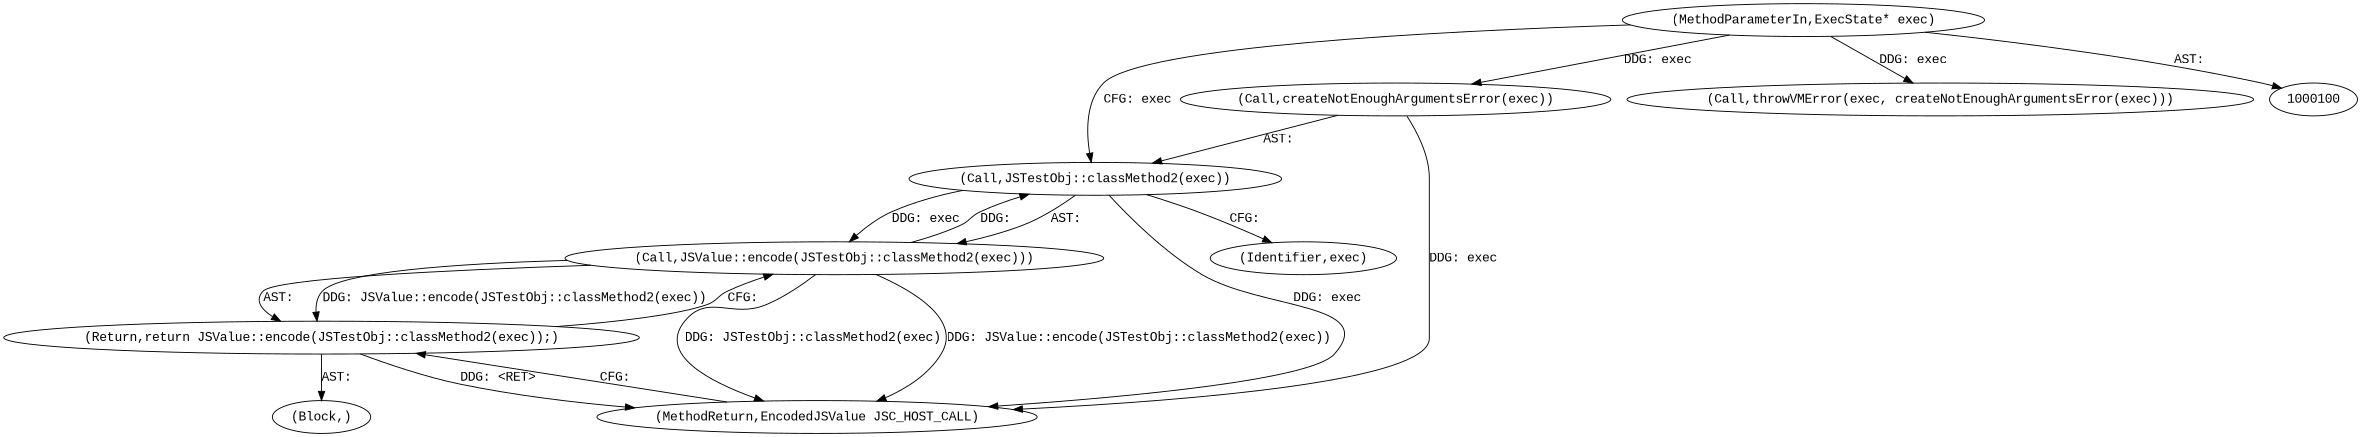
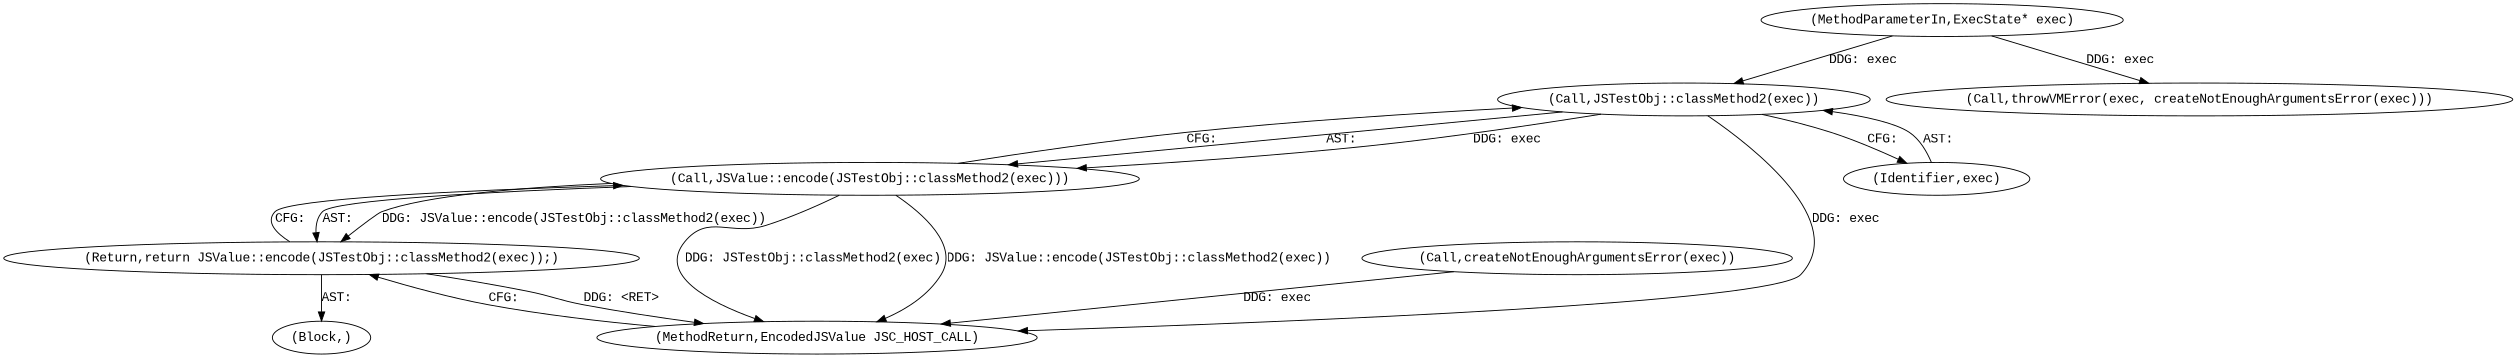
edge "(MethodParameterIn,ExecState* exec)" -> "(Call,createNotEnoughArgumentsError(exec))": removed, label "DDG: exec"
edge "(MethodParameterIn,ExecState* exec)" -> "(Call,JSTestObj::classMethod2(exec))": label "CFG: exec" -> "DDG: exec"
node "1000100": removed
edge "(Call,createNotEnoughArgumentsError(exec))" -> "(Call,JSTestObj::classMethod2(exec))": now "(Identifier,exec)" -> "(Call,JSTestObj::classMethod2(exec))"
edge "(Call,JSValue::encode(JSTestObj::classMethod2(exec)))" -> "(Call,JSTestObj::classMethod2(exec))": label "DDG: " -> "CFG: "
